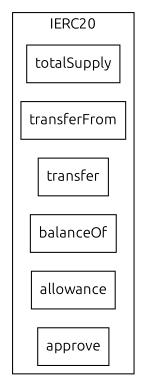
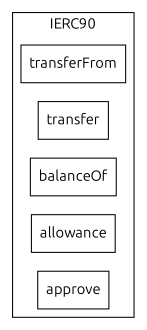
cluster "IERC20": label "IERC20" -> "IERC90"
node "totalSupply": removed
